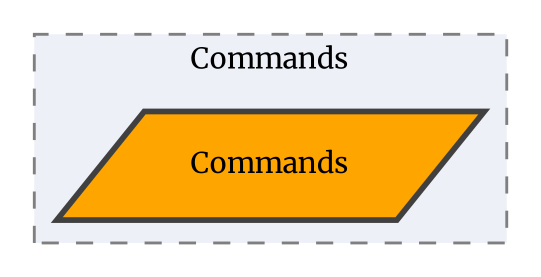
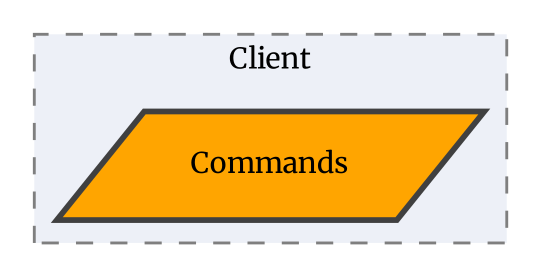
cluster "Commands": label "Commands" -> "Client"
